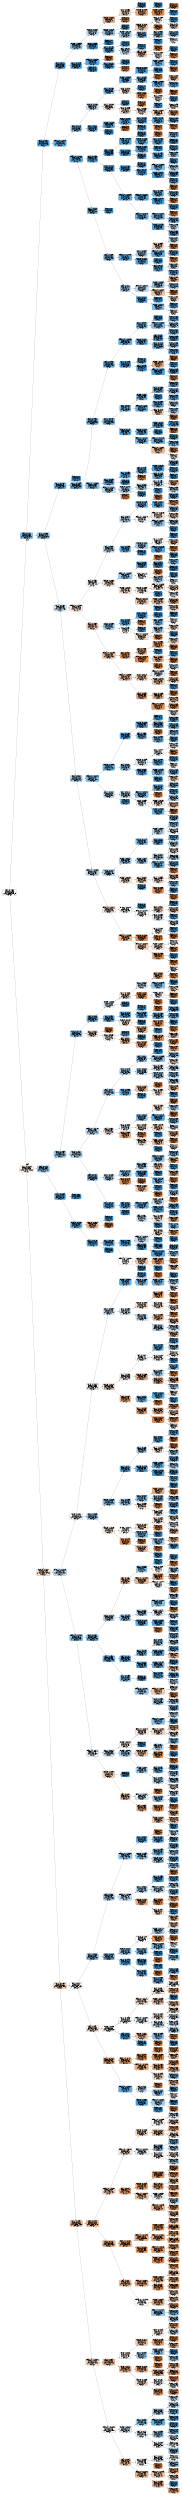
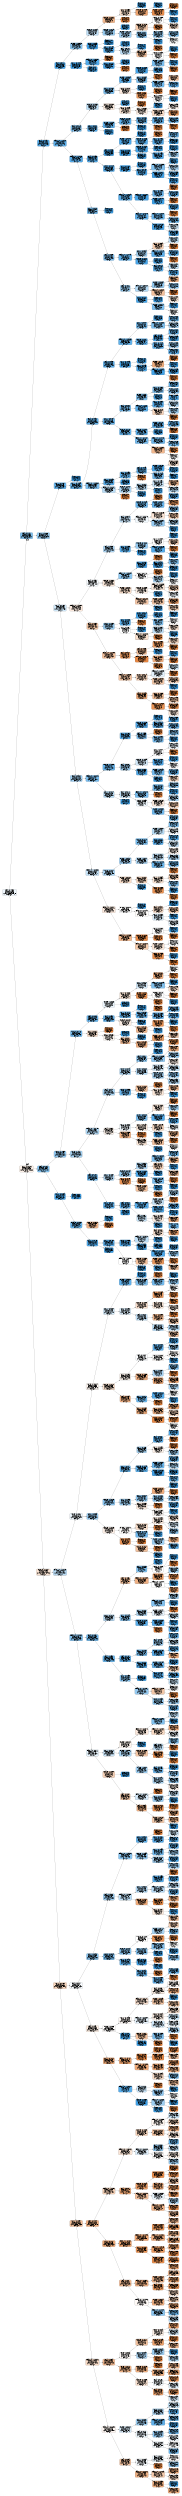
node "entropy = 0.391 samples = 78 value = [6, 72] class = 0": label "entropy = 0.391 samples = 78 value = [6, 72] class = 0" -> "entropy = 0.391 class = 78 value = [6, 72] class = 0"
node "entropy = 0.575 samples = 22 value = [3, 19] class = 0": fillcolor #58ace9 -> #f8ddc9
node "entropy = 0.84 samples = 26 value = [19, 7] class = 1": fillcolor #efaf82 -> #86c3ef
